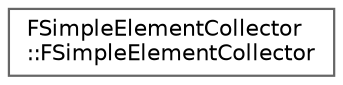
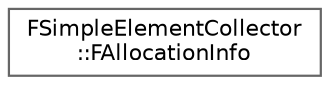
node "FSimpleElementCollector ::FSimpleElementCollector": label "FSimpleElementCollector ::FSimpleElementCollector" -> "FSimpleElementCollector ::FAllocationInfo"
